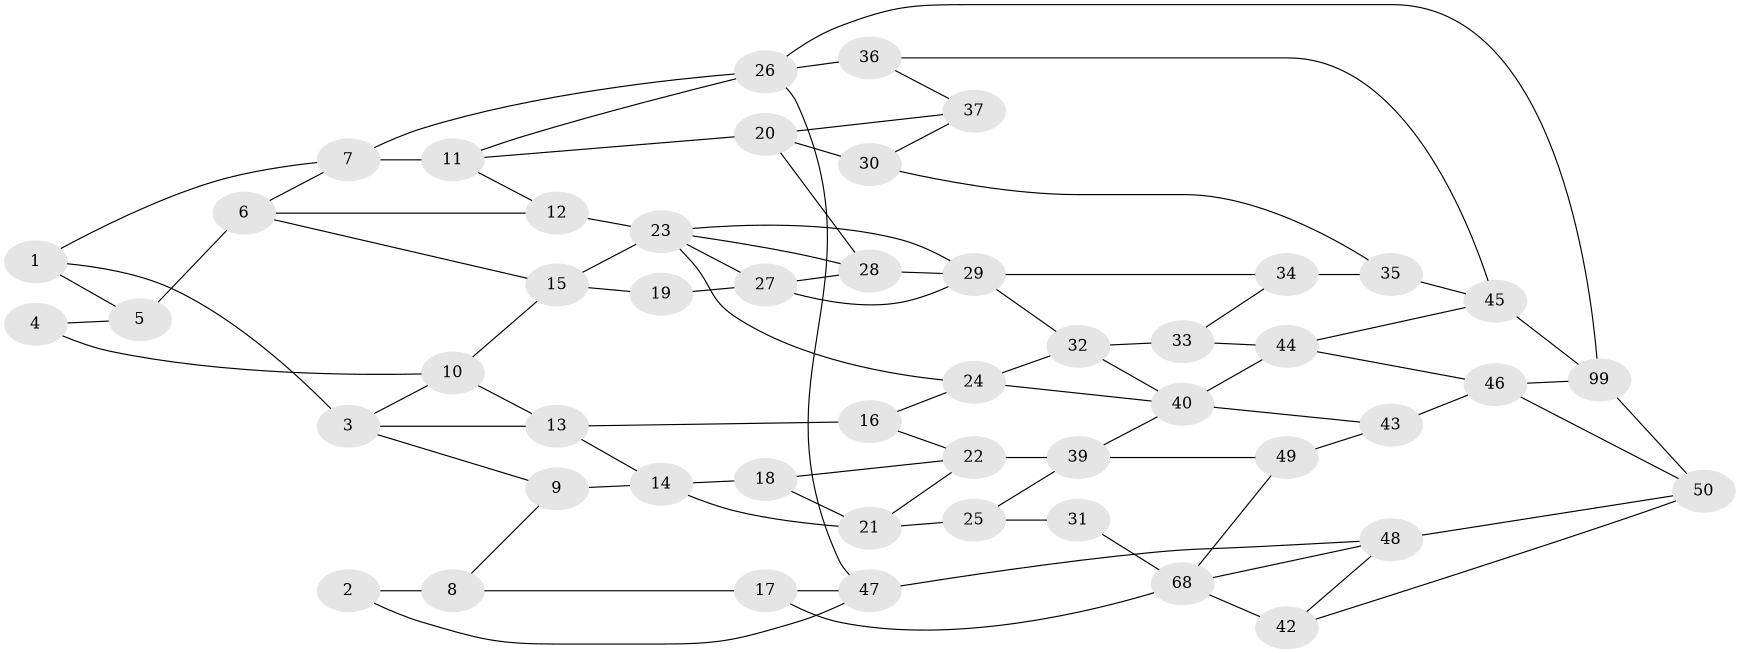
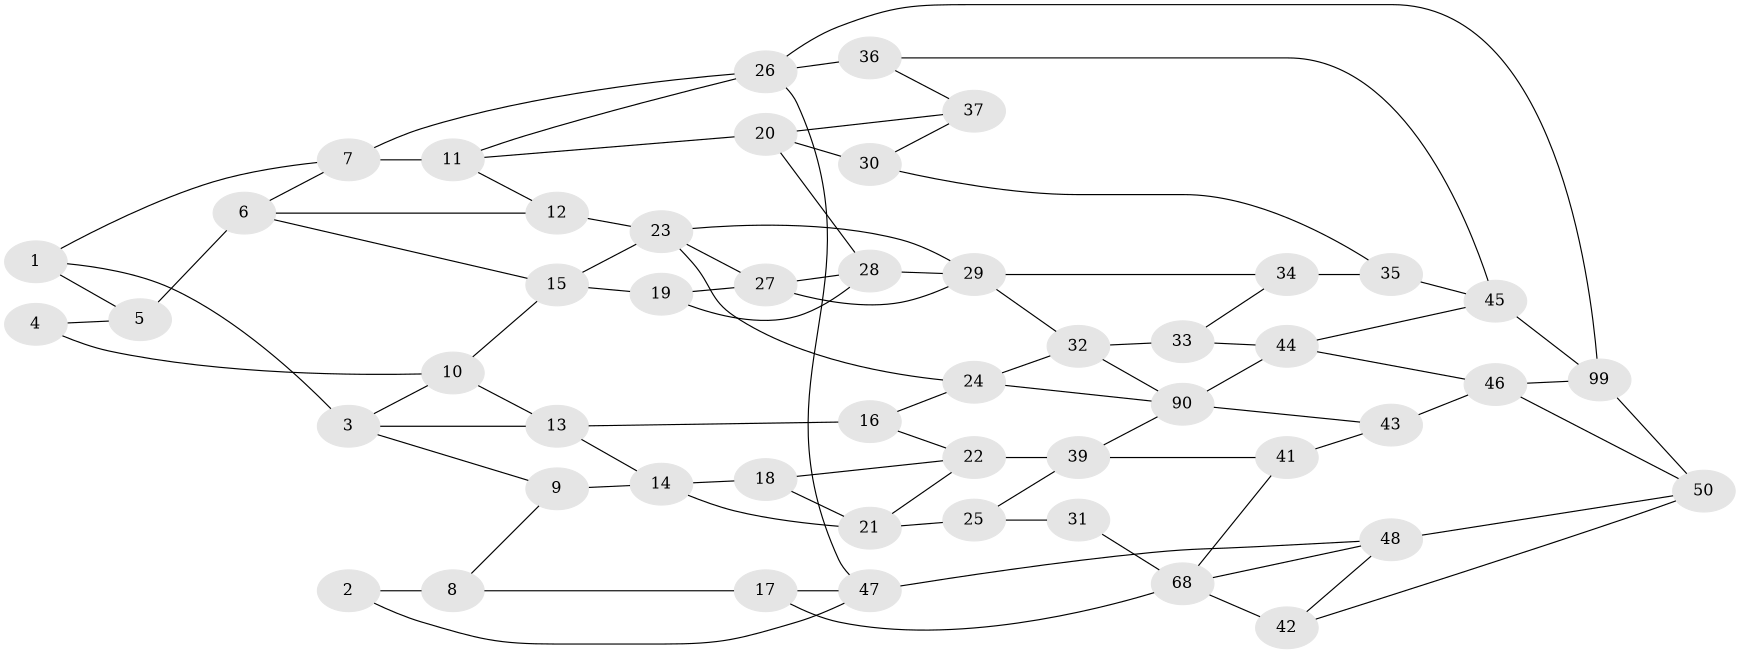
edge "23" -- "28": now "19" -- "28"
node "40": label "40" -> "90"
node "49": label "49" -> "41"
